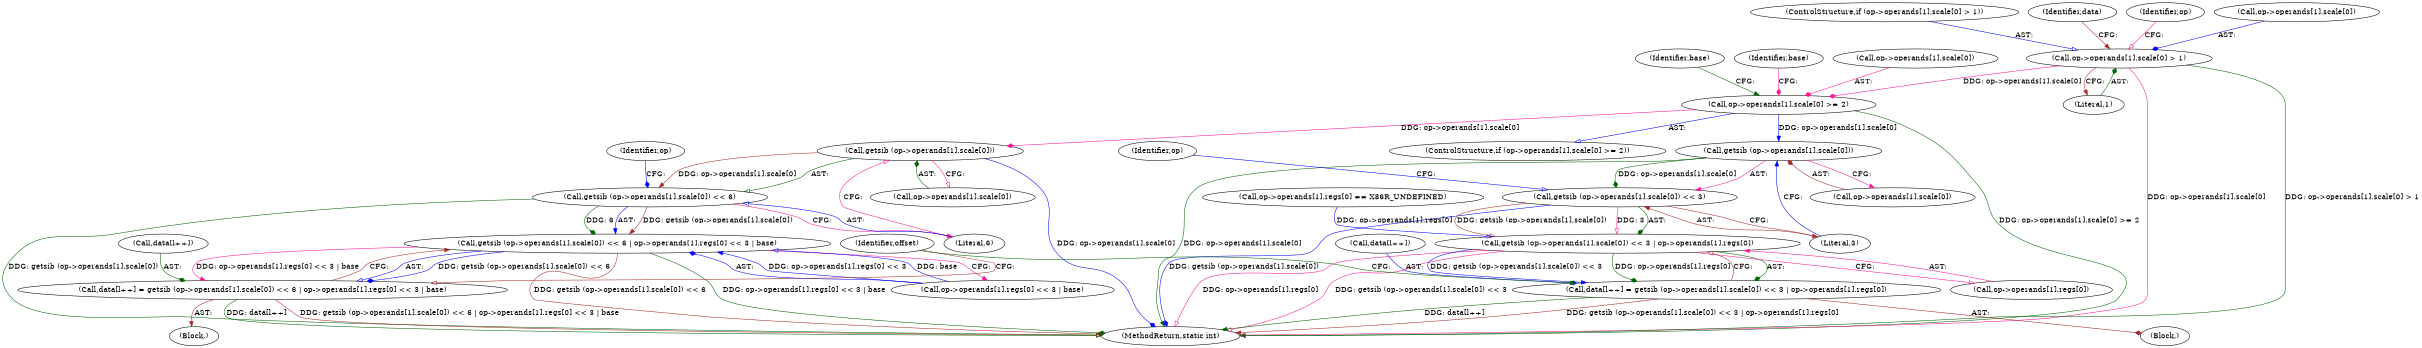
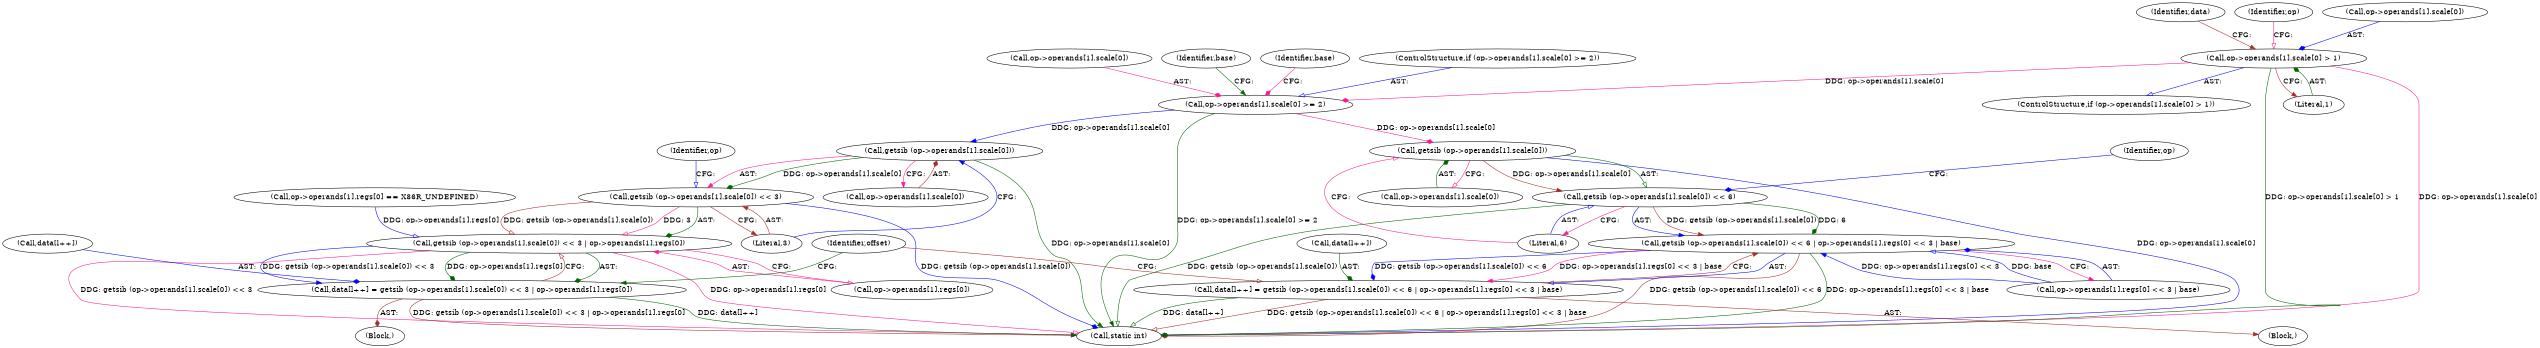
edge "(ControlStructure,if (op->operands[1].scale[0] > 1))" -> "(Call,op->operands[1].scale[0] > 1)": reversed
edge "(Call,op->operands[1].scale[0] >= 2)" -> "(ControlStructure,if (op->operands[1].scale[0] >= 2))": reversed
node "(MethodReturn,static int)": label "(MethodReturn,static int)" -> "(Call,static int)"
